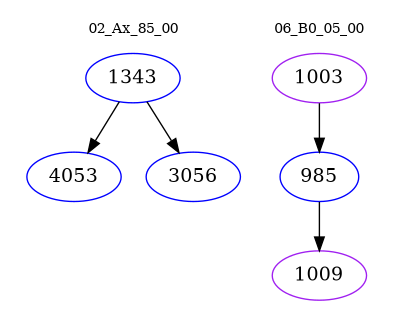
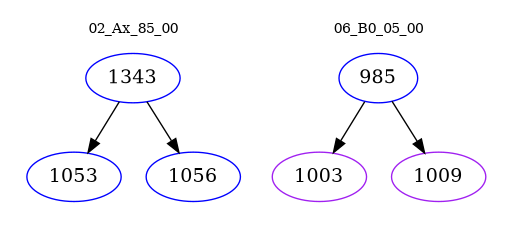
edge "1003" -> "985": reversed
node "4053": label "4053" -> "1053"
node "3056": label "3056" -> "1056"
